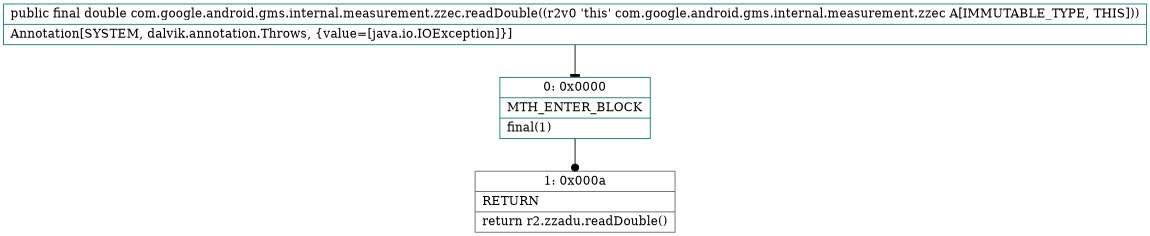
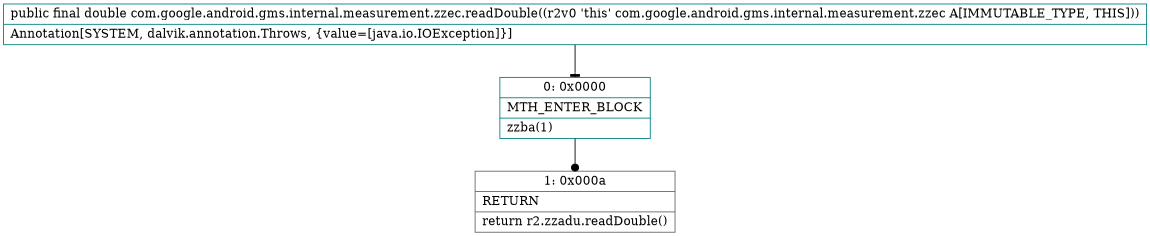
node "0: 0x0000": text "final(1)" -> "zzba(1)"
